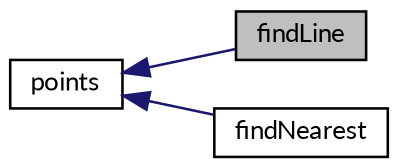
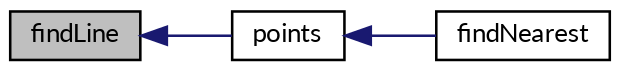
edge "findLine" -> "points": reversed
